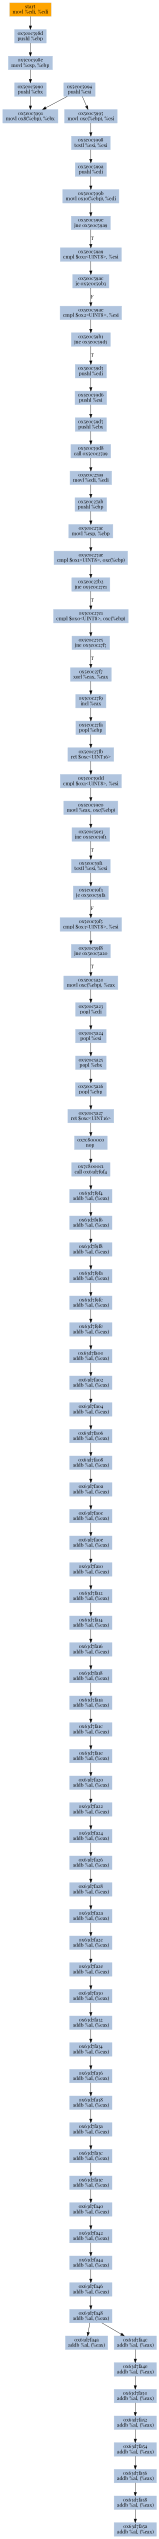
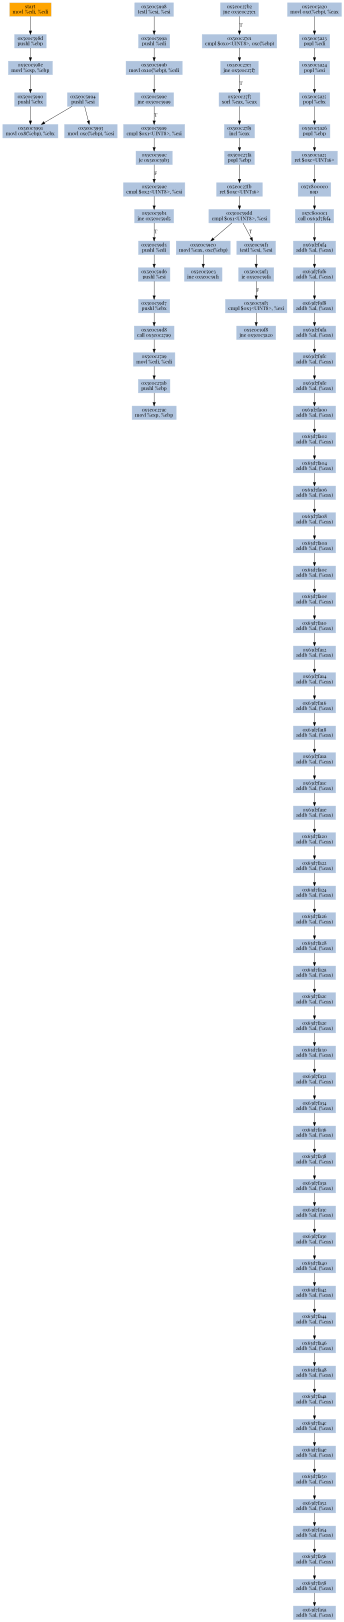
edge "0x5e0c5995 movl 0xc(%ebp), %esi" -> "0x5e0c5998 testl %esi, %esi": removed
node "0x5e0c27ae cmpl $0x1<UINT8>, 0xc(%ebp)": removed
edge "0x5e0c59e3 jne 0x5e0c59f1" -> "0x5e0c59f1 testl %esi, %esi": now "0x5e0c59dd cmpl $0x1<UINT8>, %esi" -> "0x5e0c59f1 testl %esi, %esi"
edge "0x5e0c59f8 jne 0x5e0c5a20" -> "0x5e0c5a20 movl 0xc(%ebp), %eax": removed, label "T"
edge "0x63d7fa48 addb %al, (%eax)" -> "0x63d7fa4c addb %al, (%eax)": now "0x63d7fa4a addb %al, (%eax)" -> "0x63d7fa4c addb %al, (%eax)"
